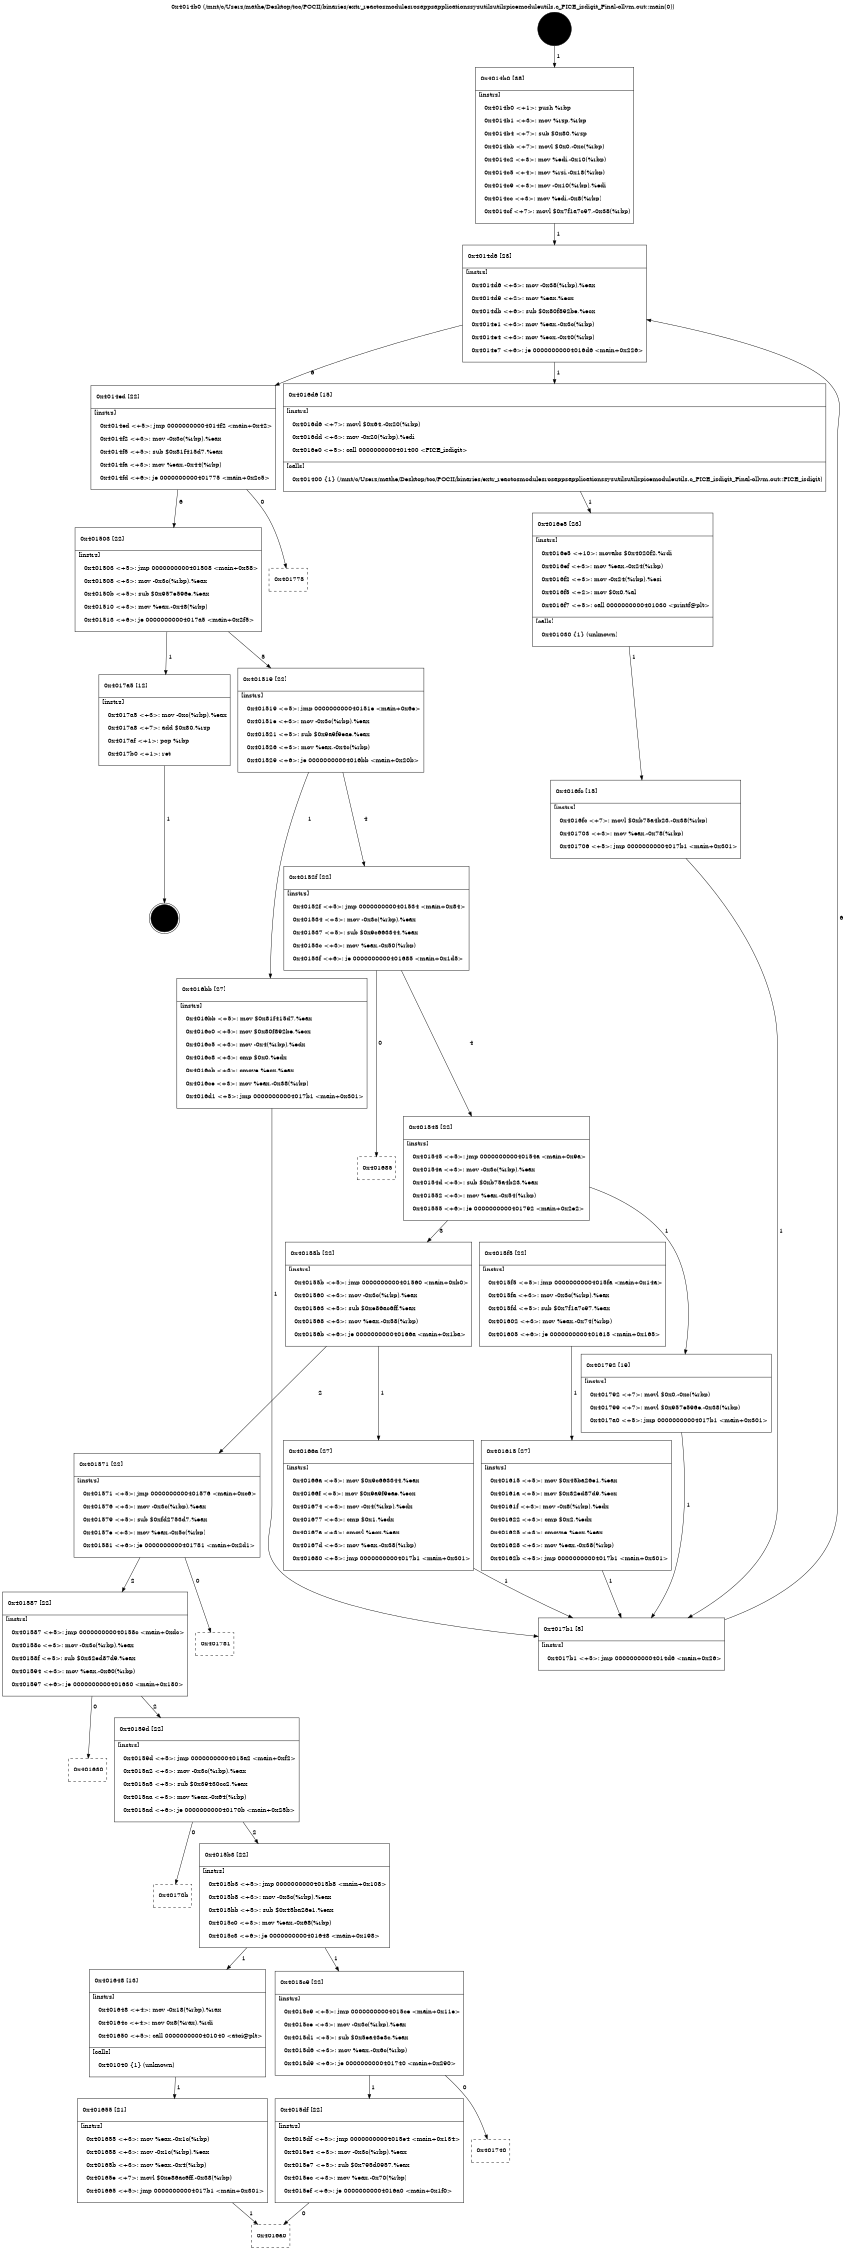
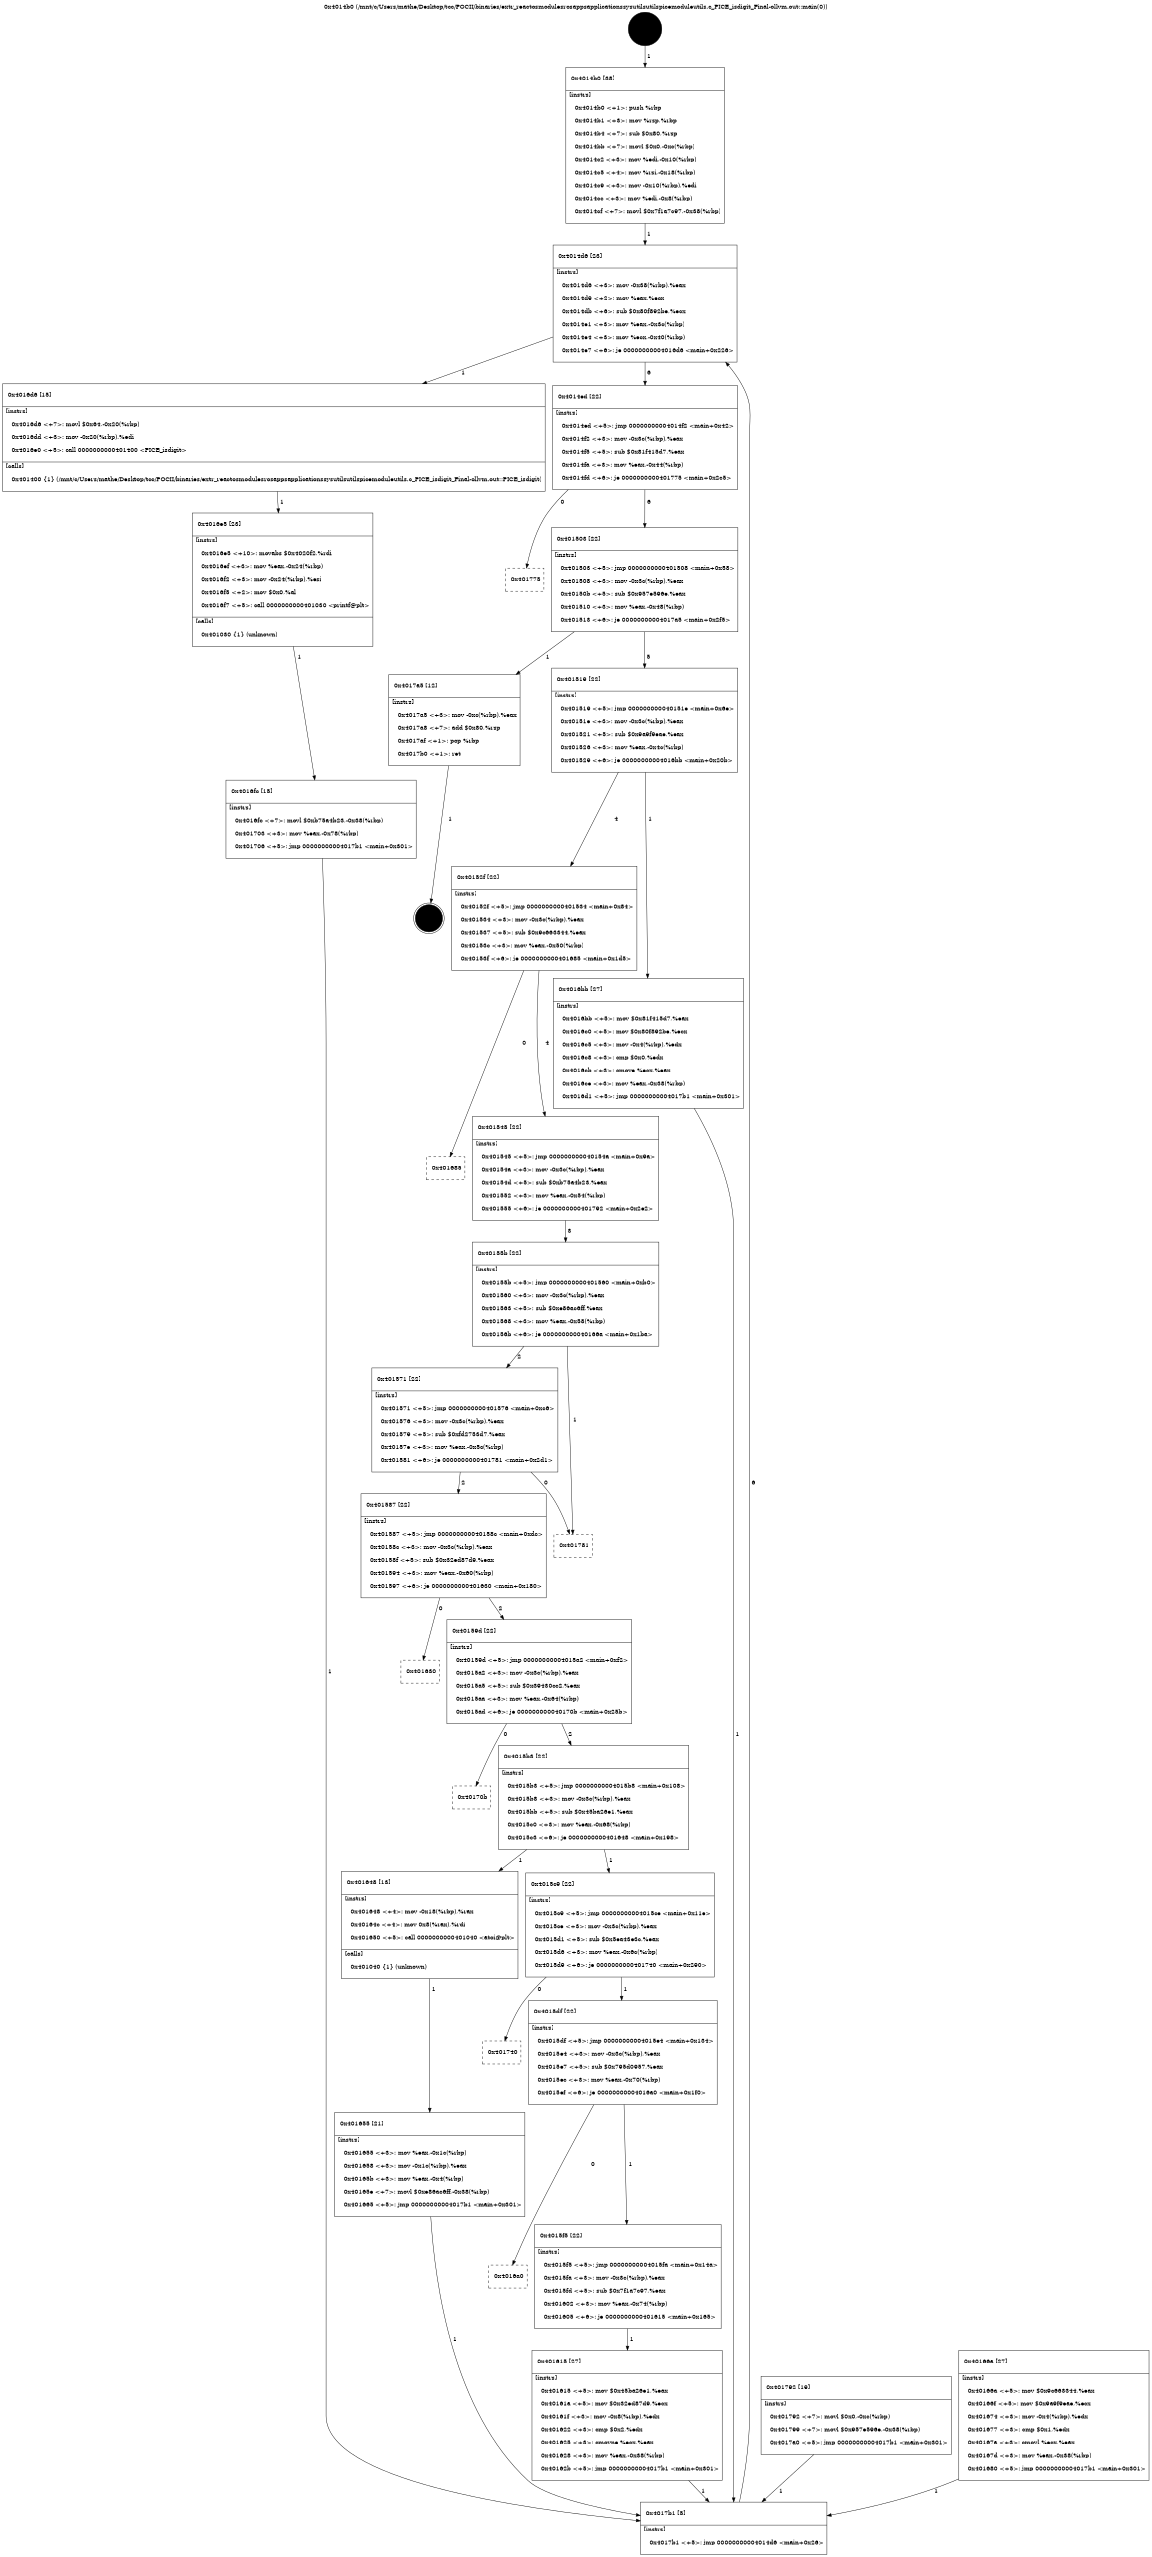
edge "0x401545 [22]" -> "0x401792 [19]": removed, label "1"
edge "0x40155b [22]" -> "0x40166a [27]": now "0x40155b [22]" -> "0x401781"
edge "0x4015df [22]" -> "0x4015f5 [22]": added, label "1"
edge "0x401655 [21]" -> "0x4016a0": now "0x401655 [21]" -> "0x4017b1 [5]"
